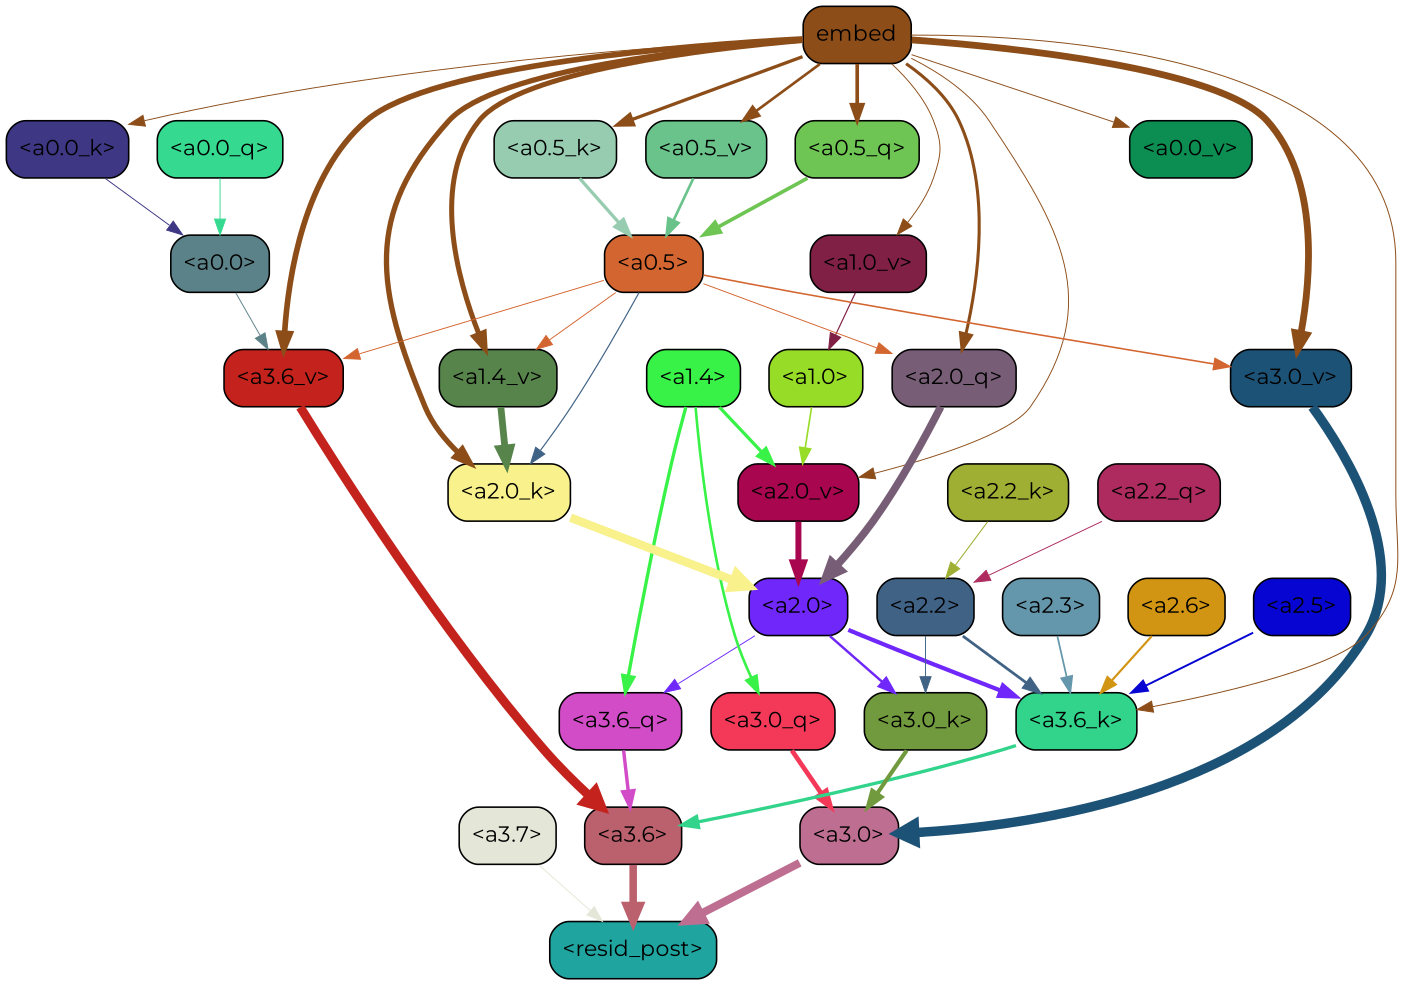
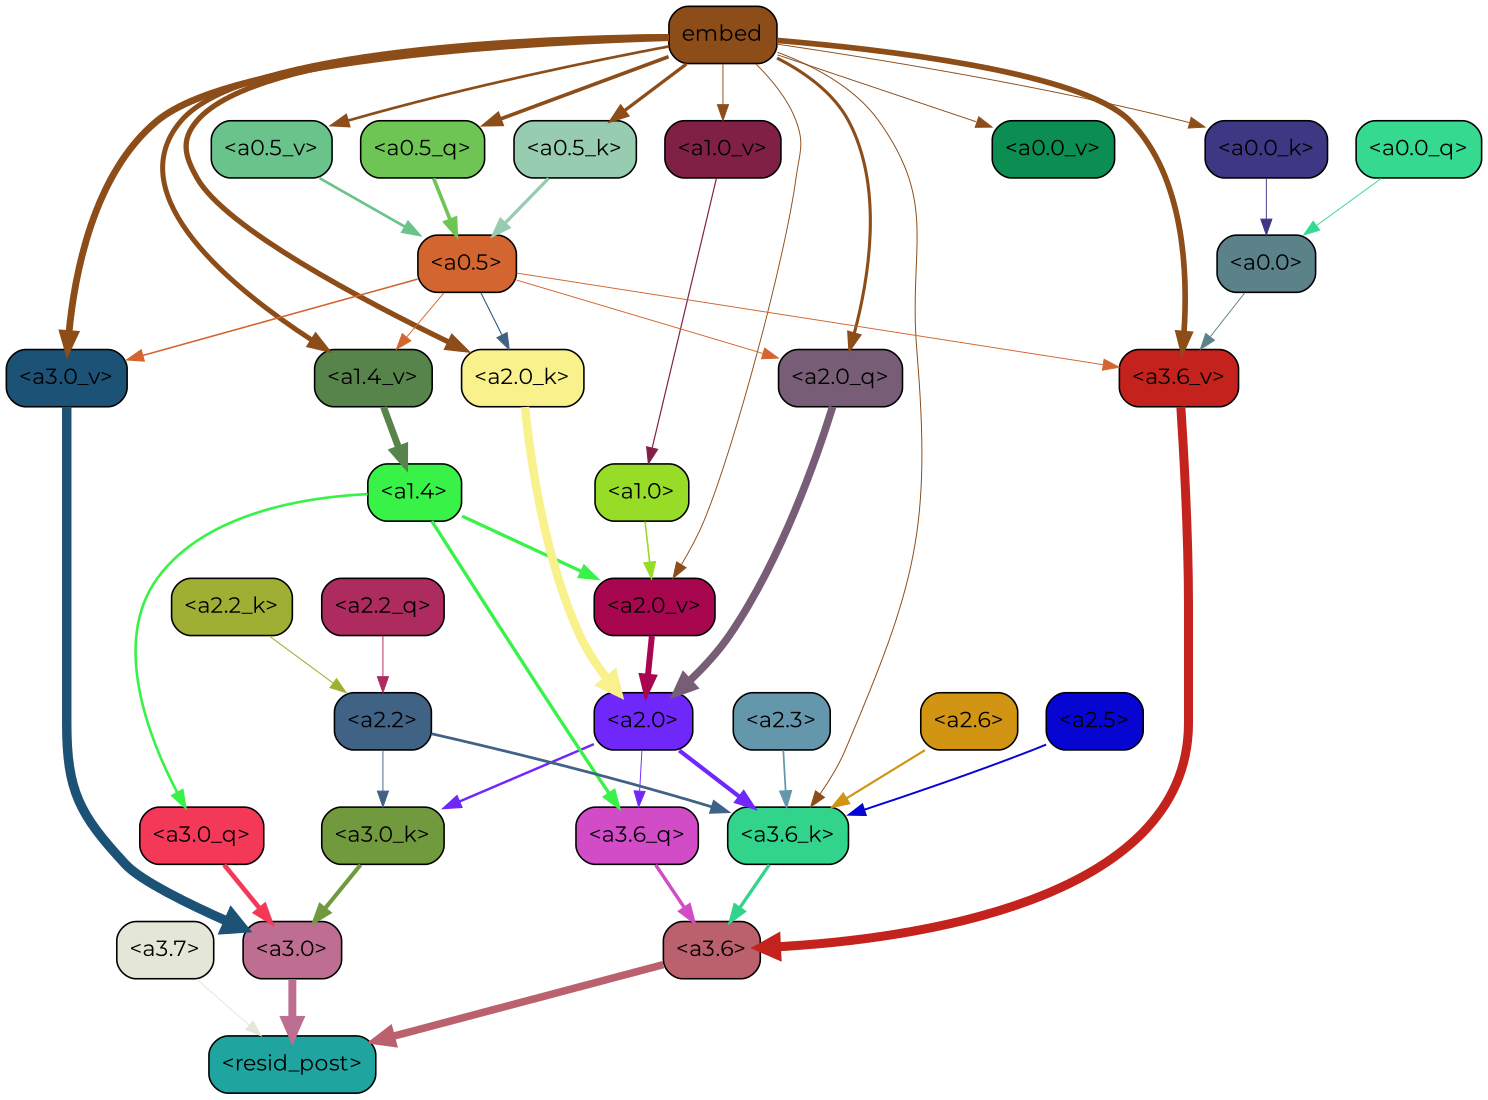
edge "<a1.4_v>" -> "<a2.0_k>": now "<a1.4_v>" -> "<a1.4>"
